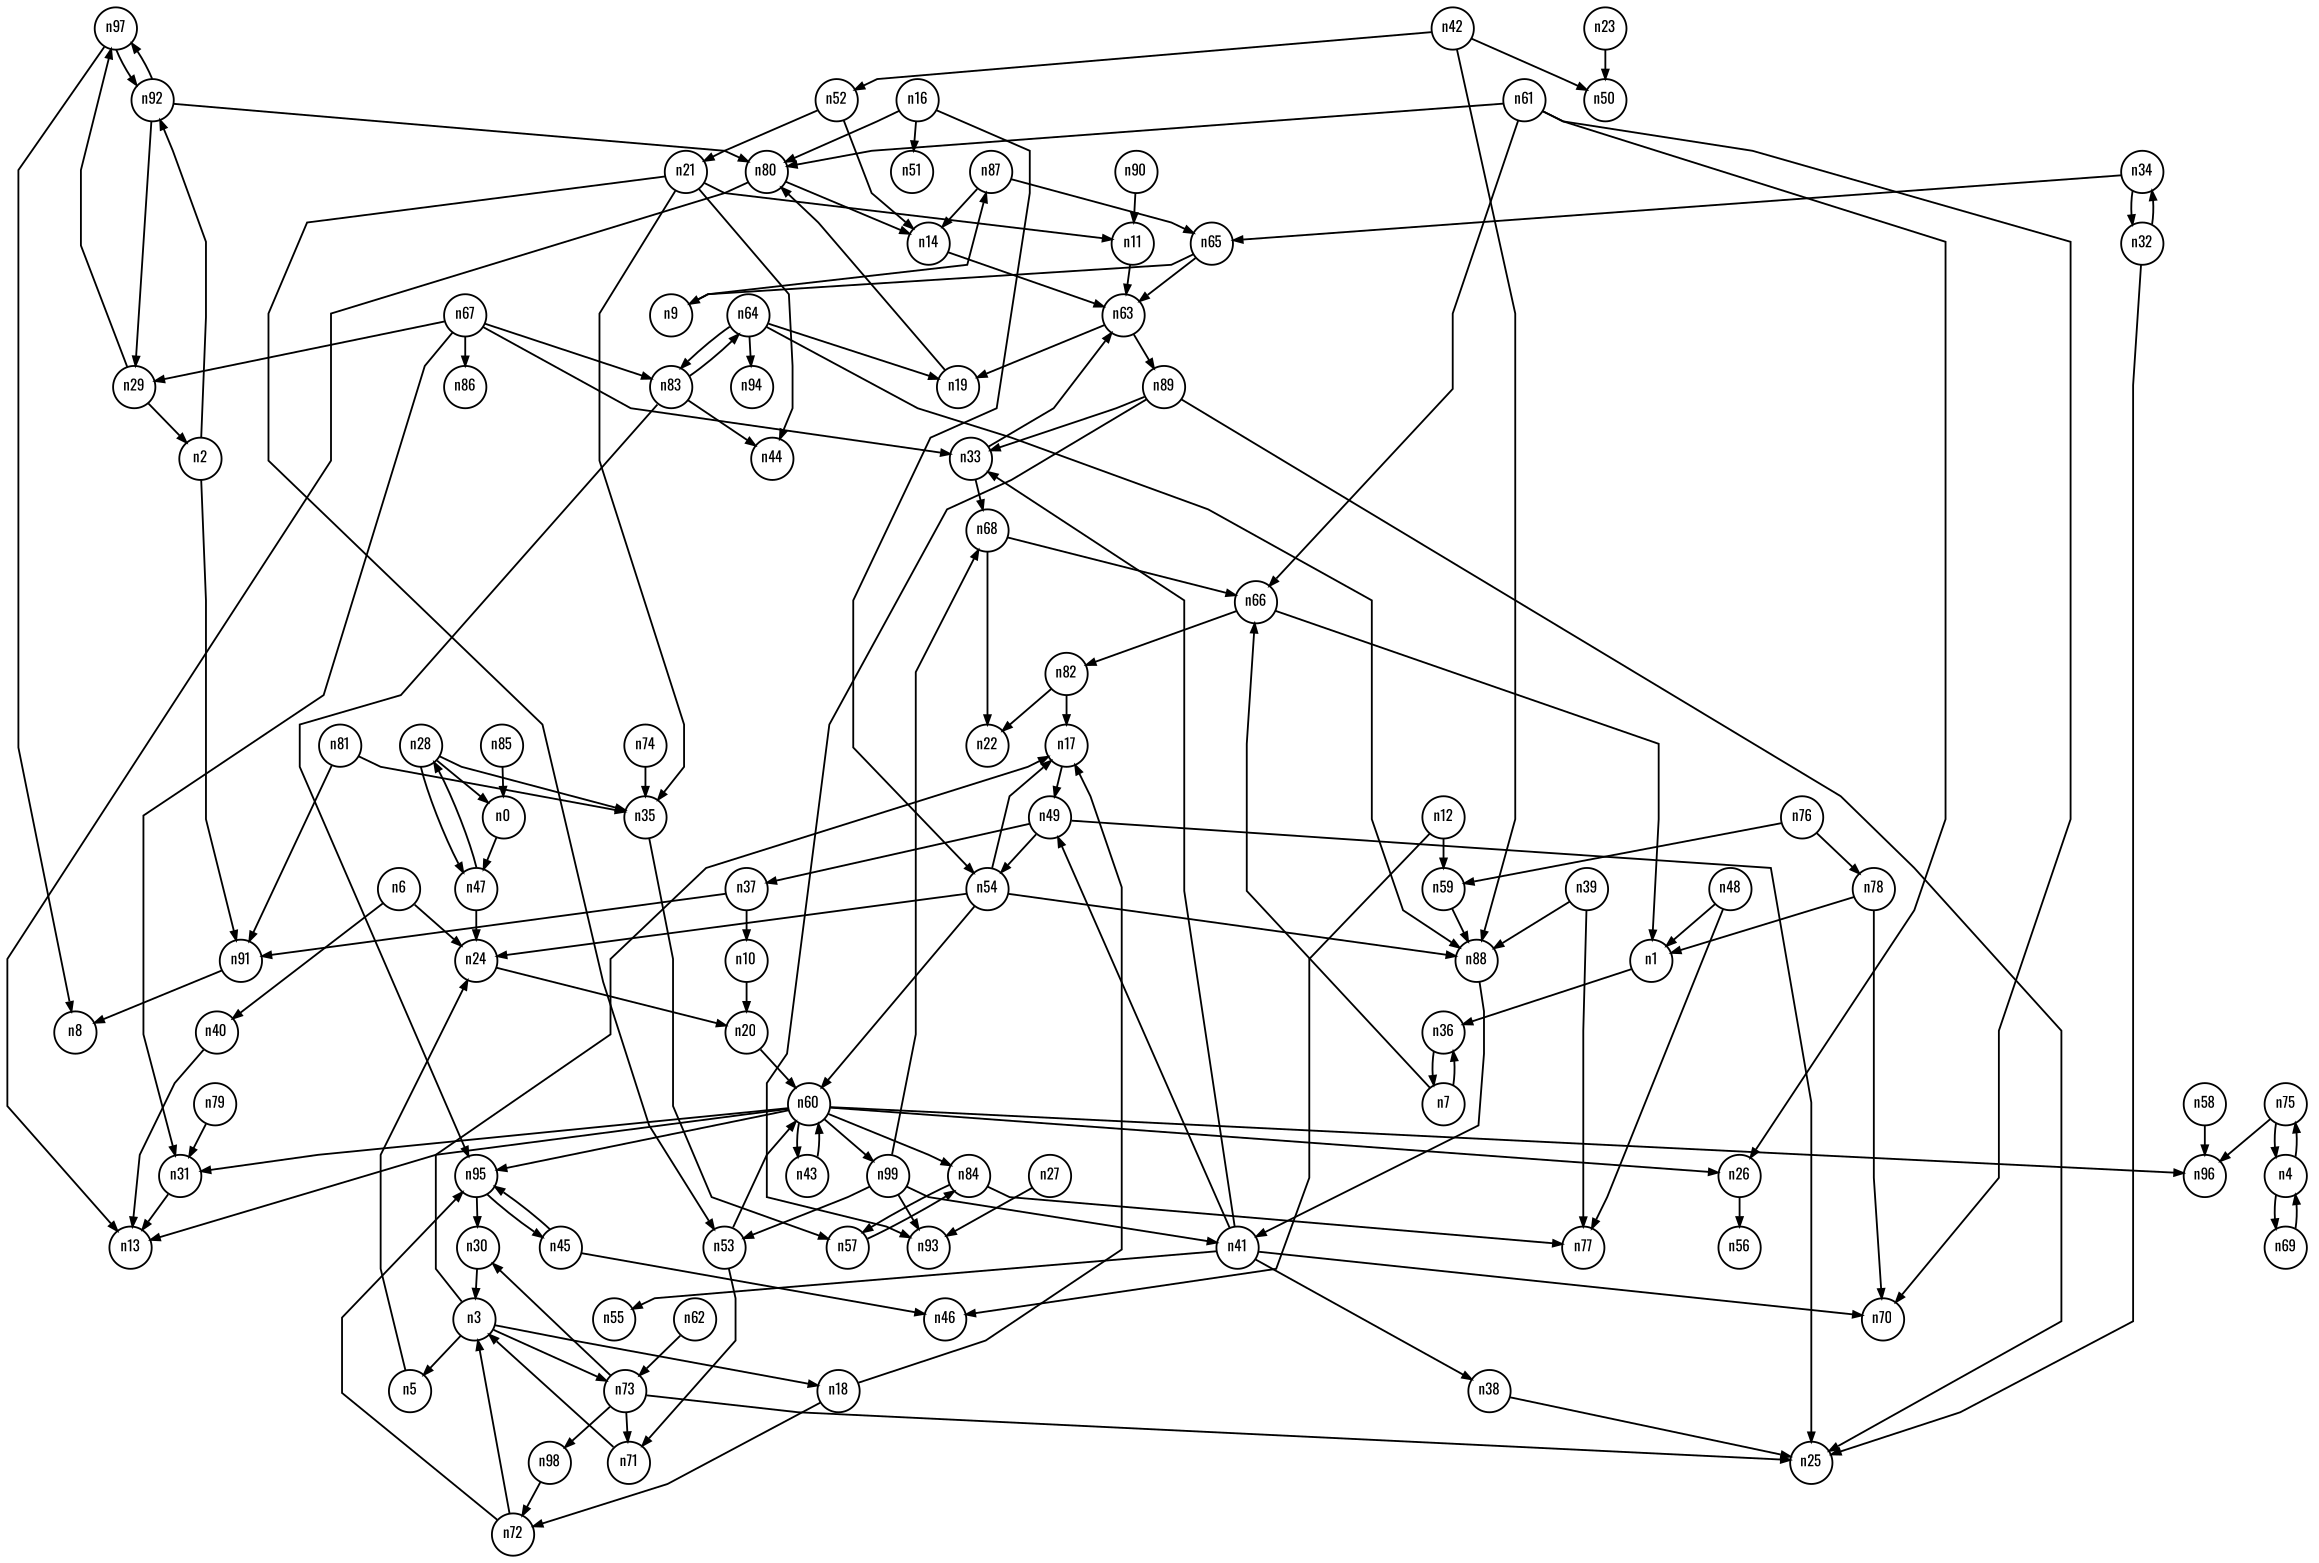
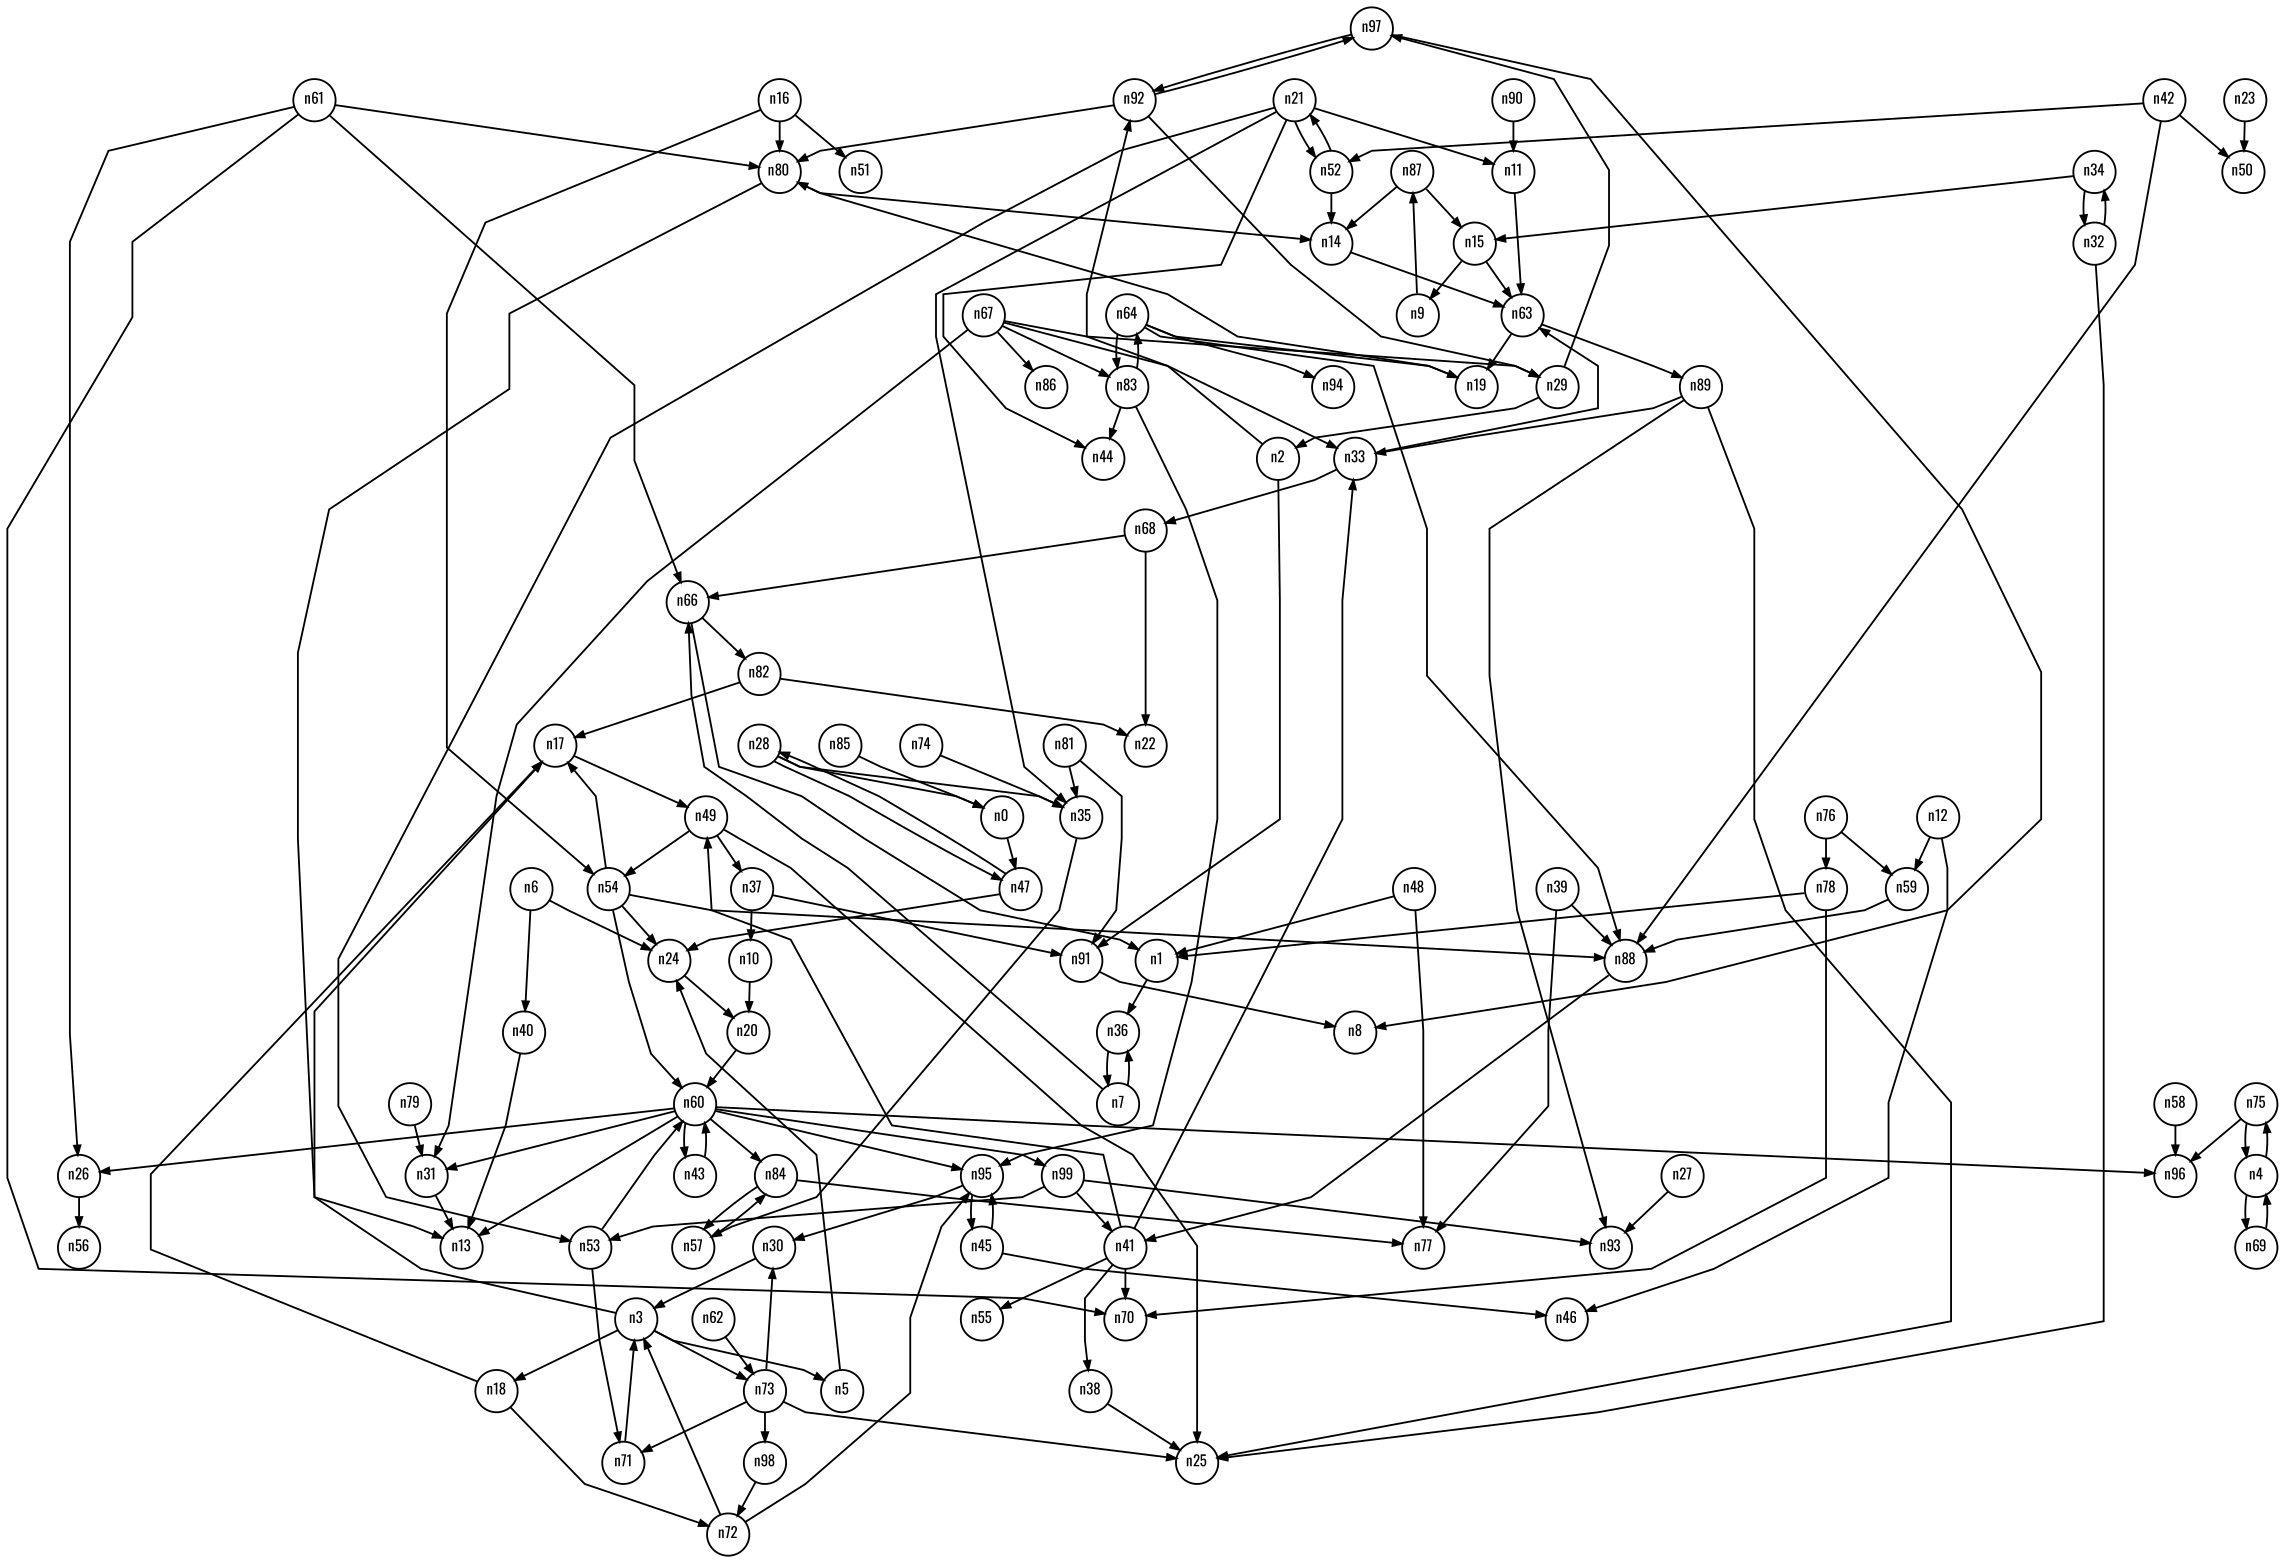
edge "n21" -> "n52": added
node "n65": label "n65" -> "n15"
edge "n99" -> "n68": removed
